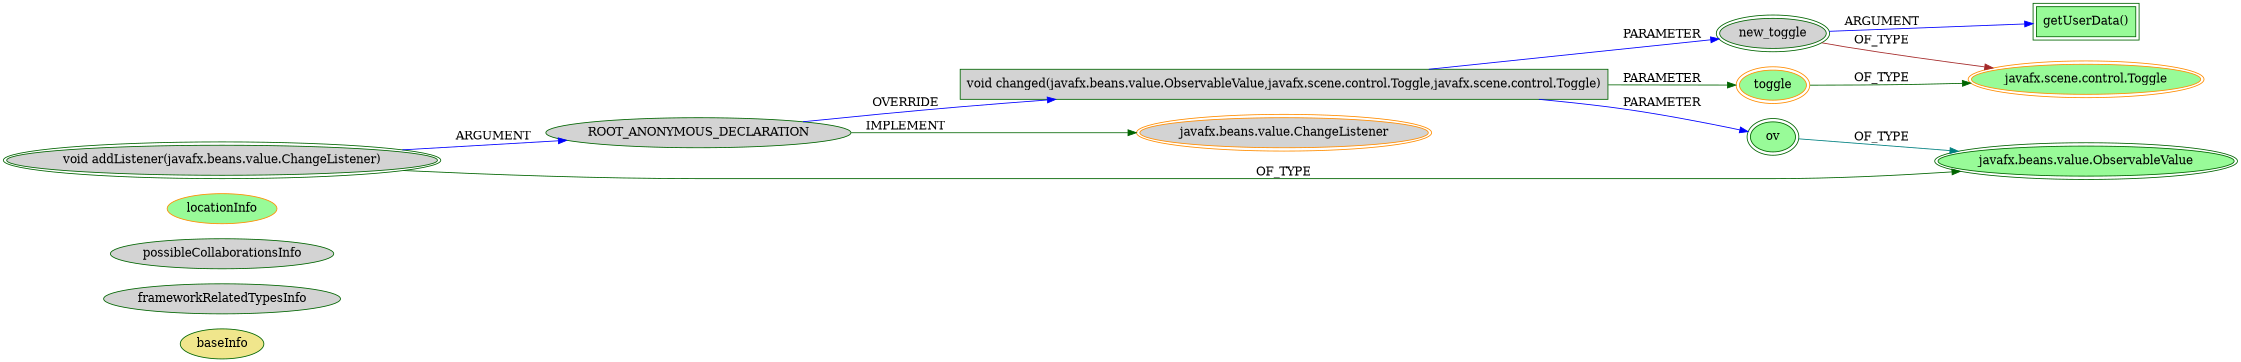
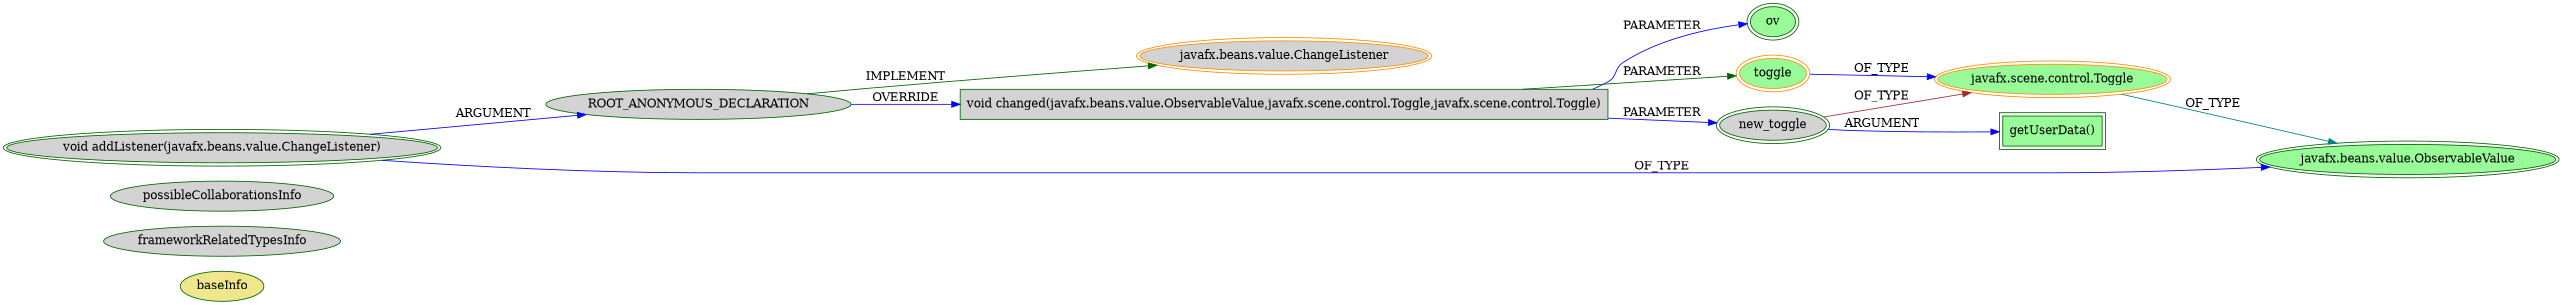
edge "toggle" -> "javafx.scene.control.Toggle": color darkgreen -> blue
edge "ov" -> "javafx.beans.value.ObservableValue": now "javafx.scene.control.Toggle" -> "javafx.beans.value.ObservableValue"
edge "void addListener(javafx.beans.value.ChangeListener)" -> "javafx.beans.value.ObservableValue": color darkgreen -> blue
node "locationInfo": removed
